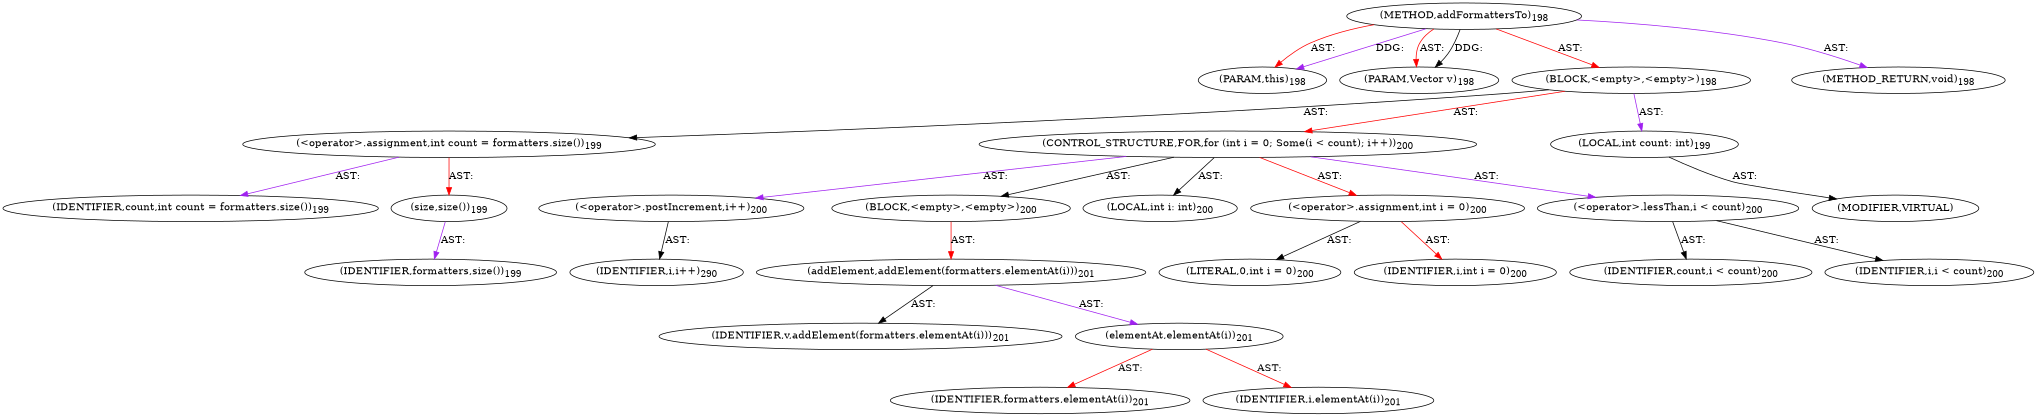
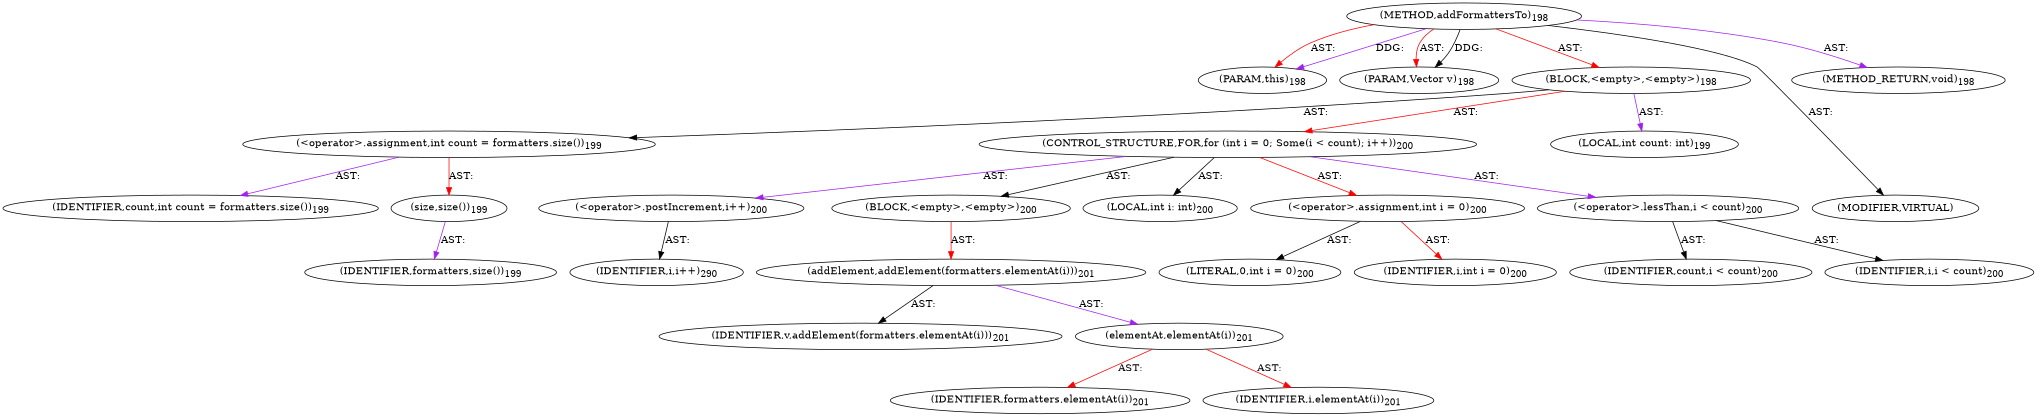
edge "(LOCAL,int count: int)" -> "(MODIFIER,VIRTUAL)": now "(METHOD,addFormattersTo)" -> "(MODIFIER,VIRTUAL)"
